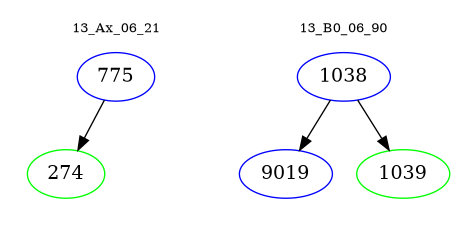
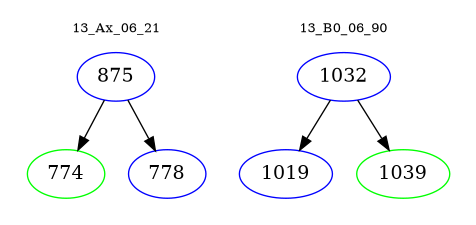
node "775": label "775" -> "875"
node "1038": label "1038" -> "1032"
node "274": label "274" -> "774"
node "778": added
node "9019": label "9019" -> "1019"
